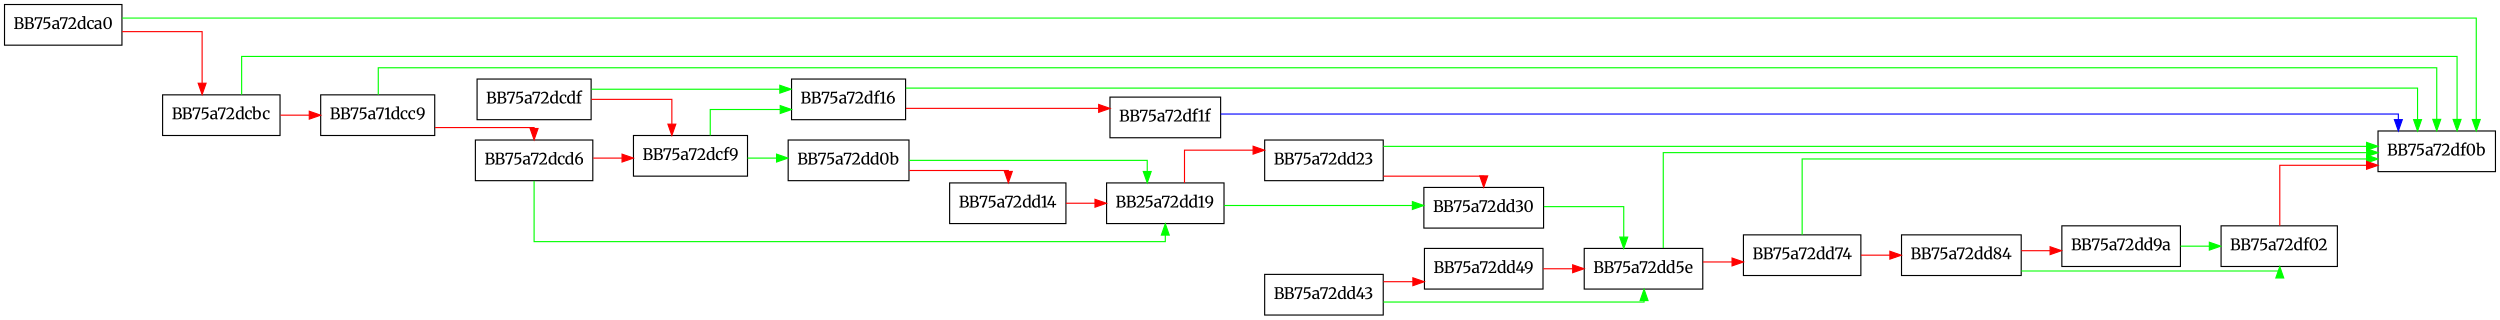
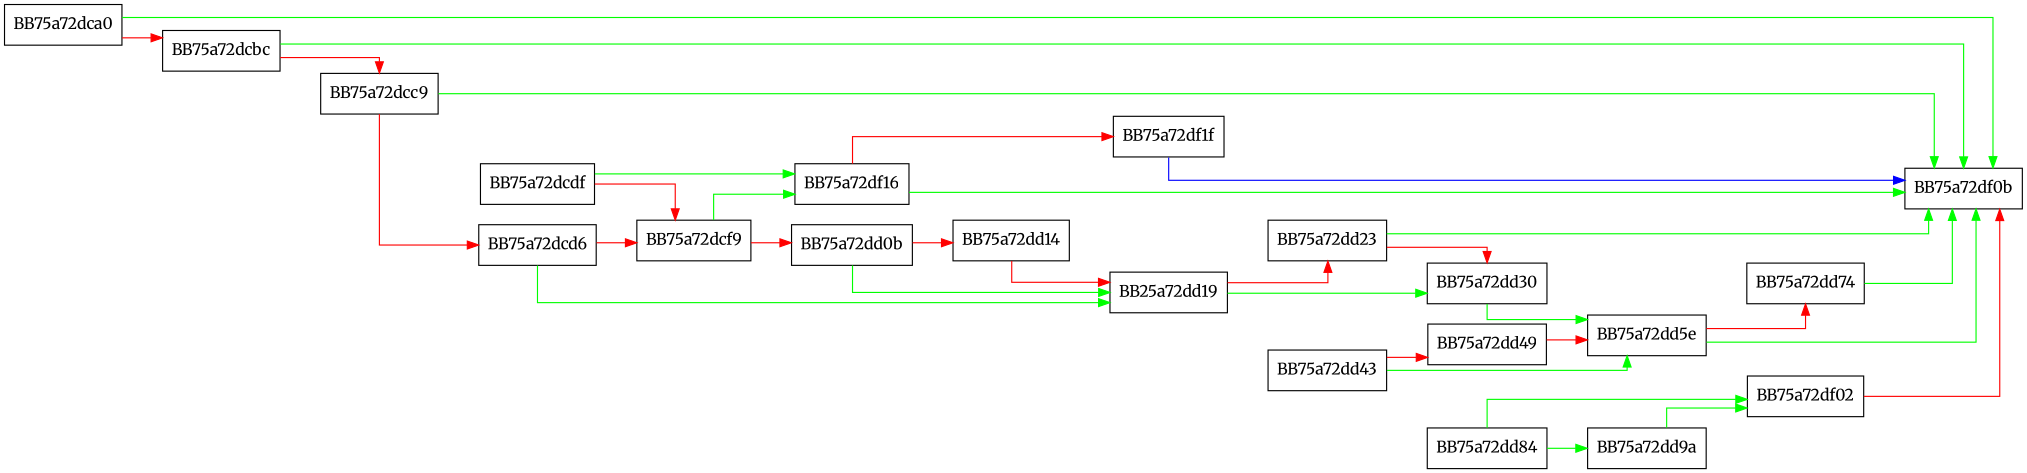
node "BB75a71dcc9": label "BB75a71dcc9" -> "BB75a72dcc9"
edge "BB75a72dcf9" -> "BB75a72dd0b": color green -> red
edge "BB75a72dd84" -> "BB75a72dd9a": color red -> green
edge "BB75a72dd74" -> "BB75a72dd84": removed
